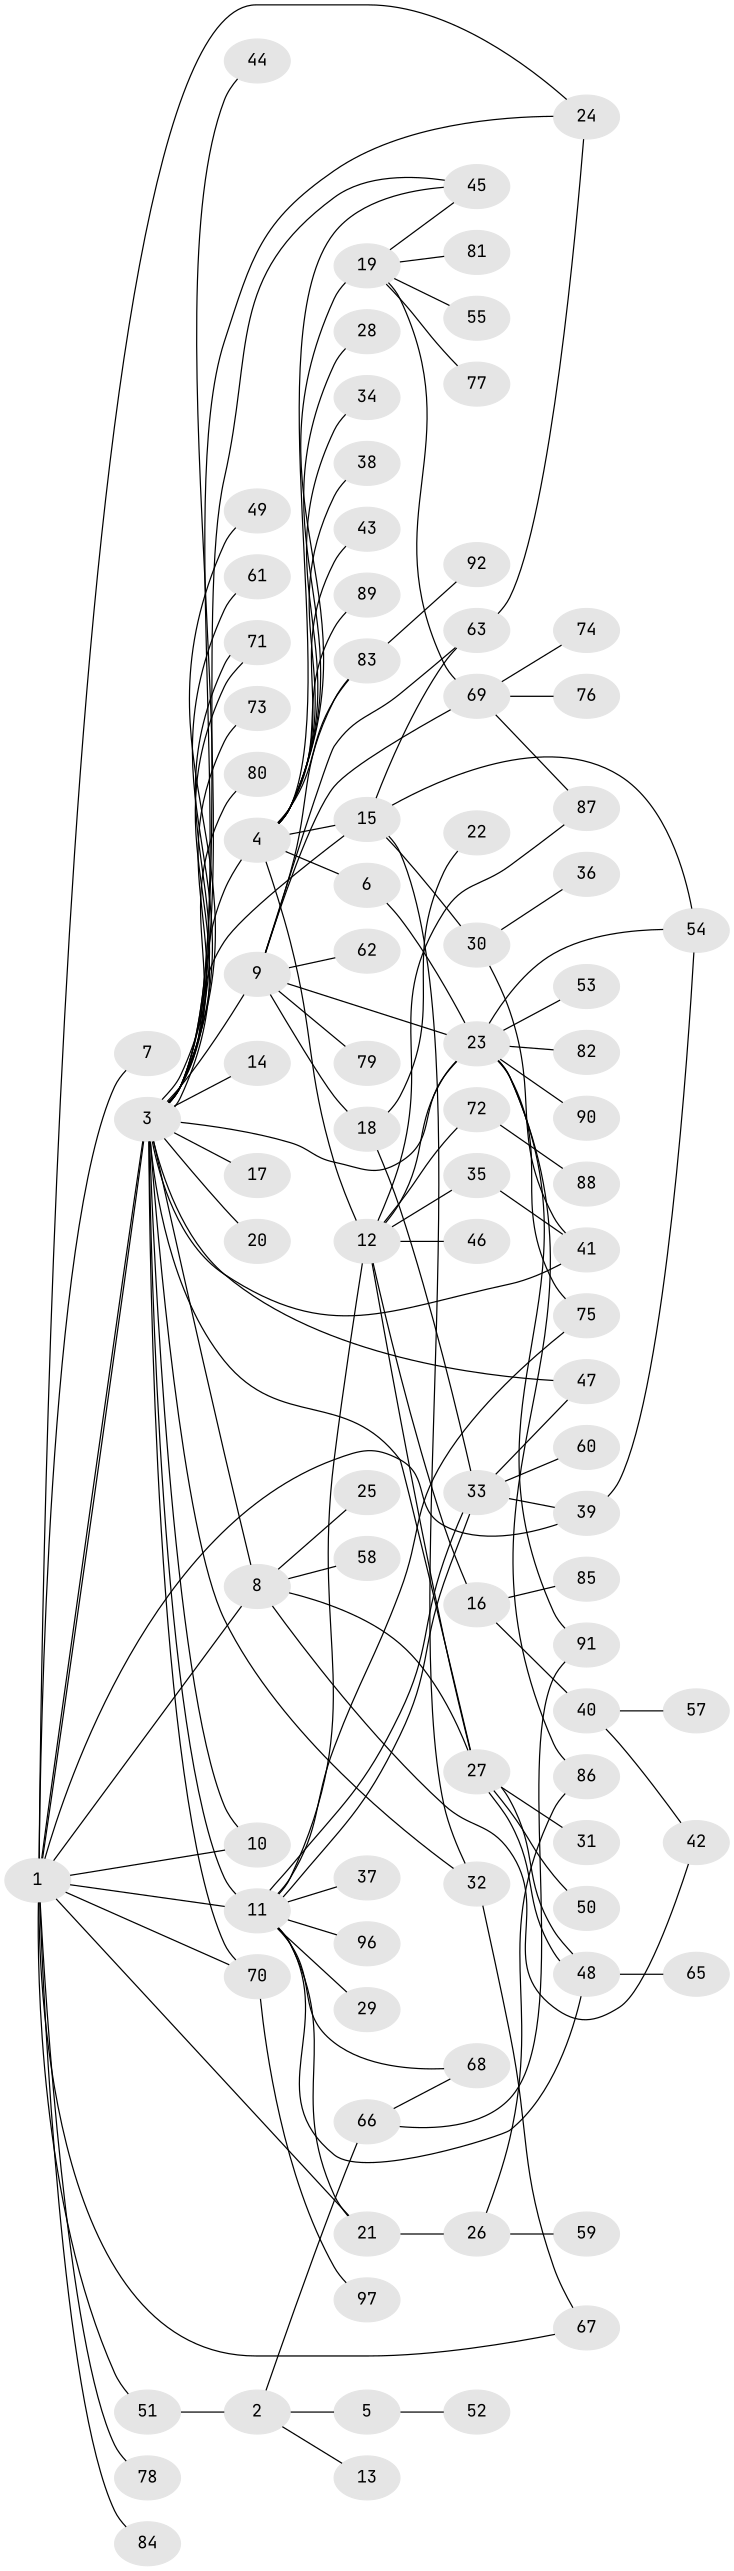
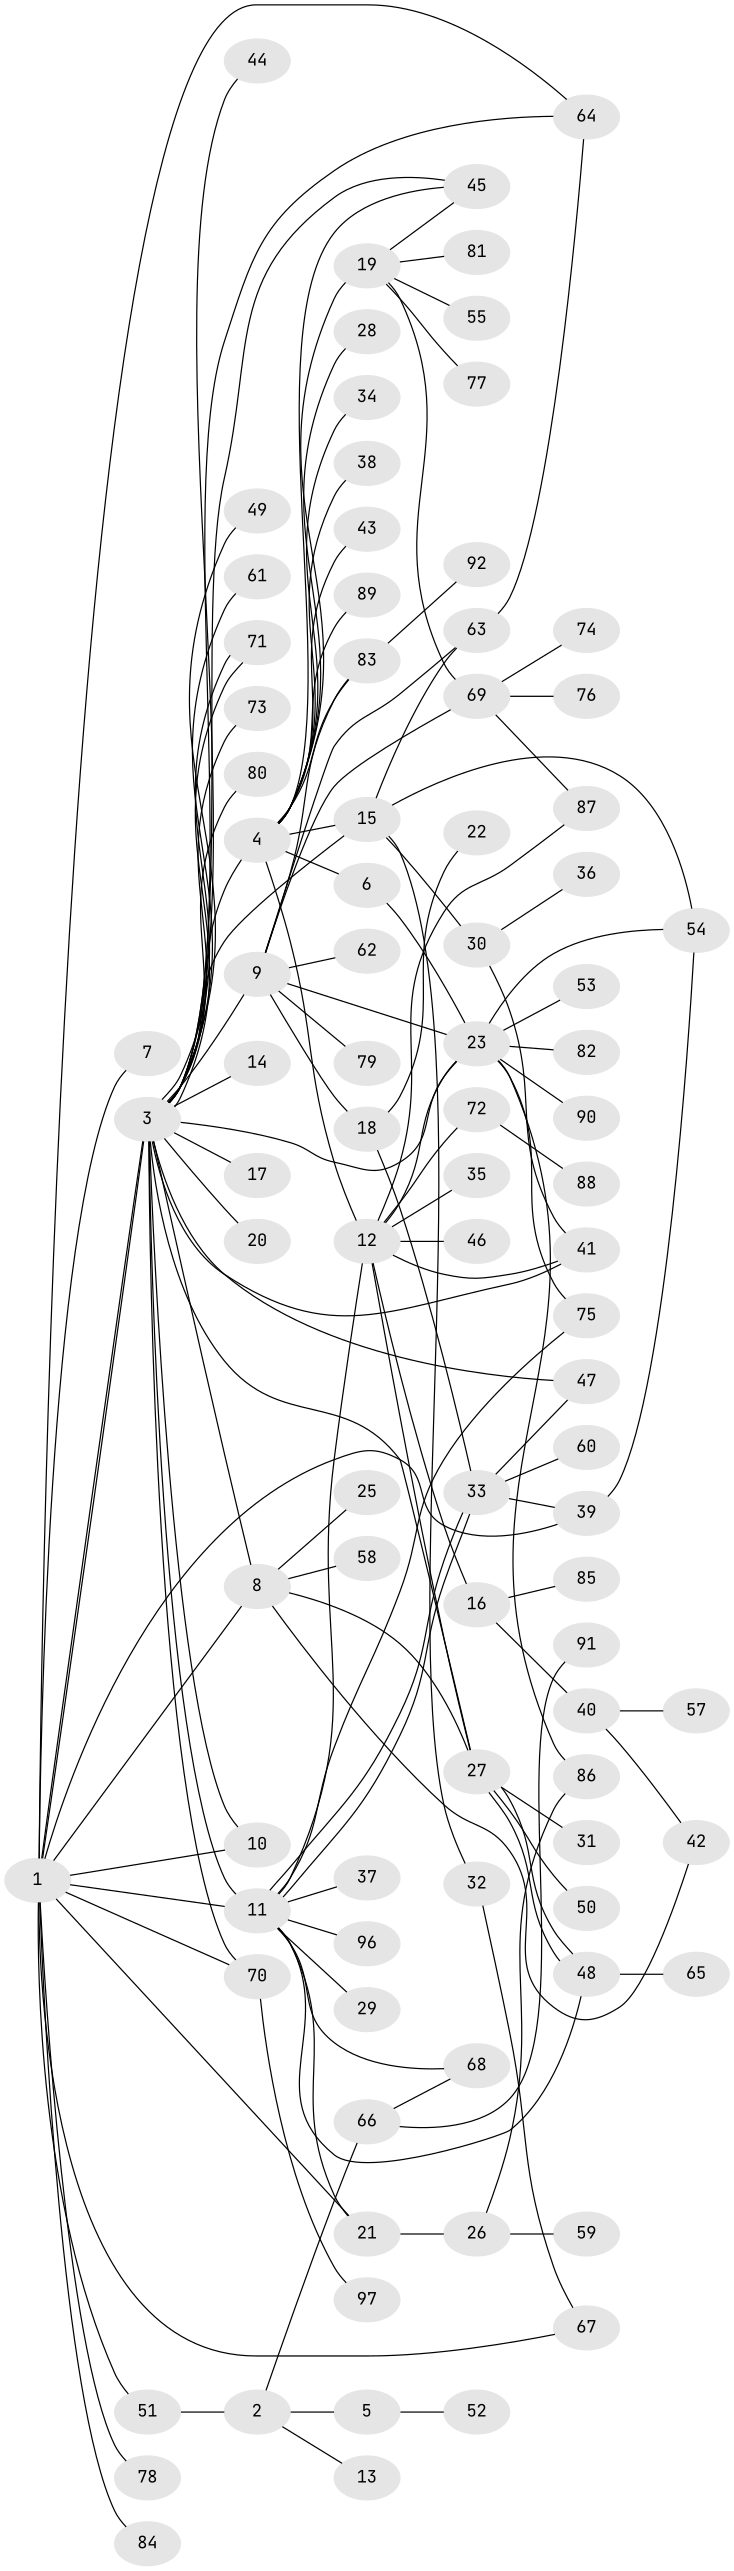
node "24": label "24" -> "64"
edge "35" -- "41": now "12" -- "41"
edge "23" -- "91": removed
edge "3" -- "32": removed
